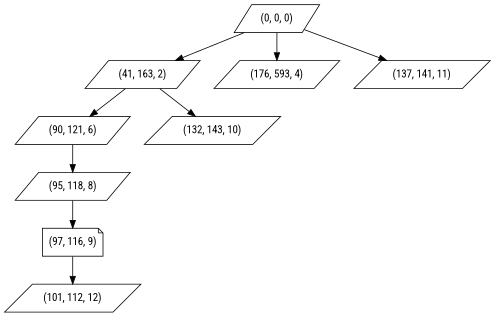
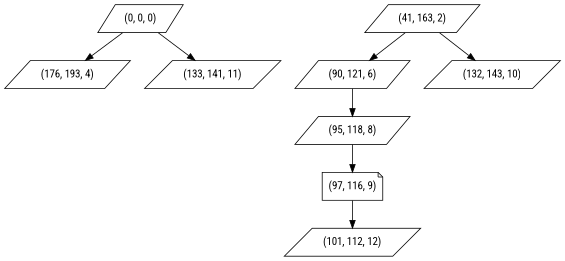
edge "(0, 0, 0)" -> "(41, 163, 2)": removed
node "(176, 593, 4)": label "(176, 593, 4)" -> "(176, 193, 4)"
node "(137, 141, 11)": label "(137, 141, 11)" -> "(133, 141, 11)"
